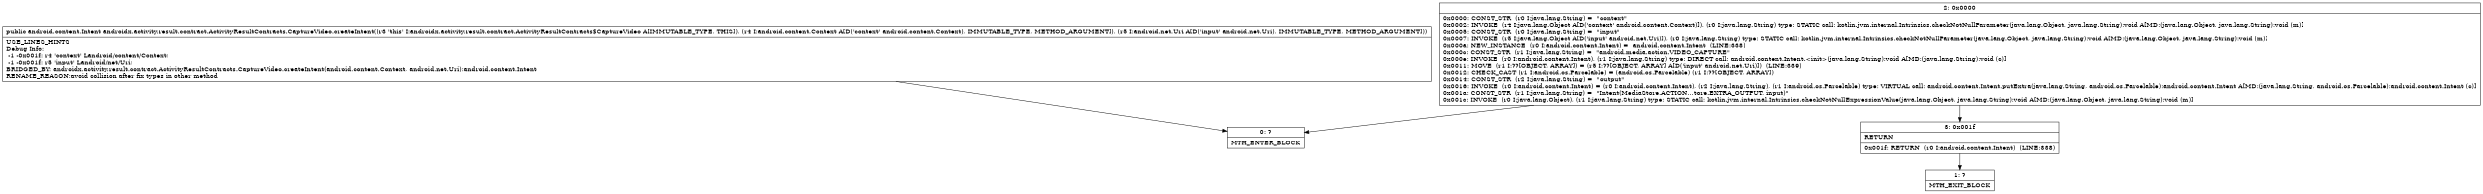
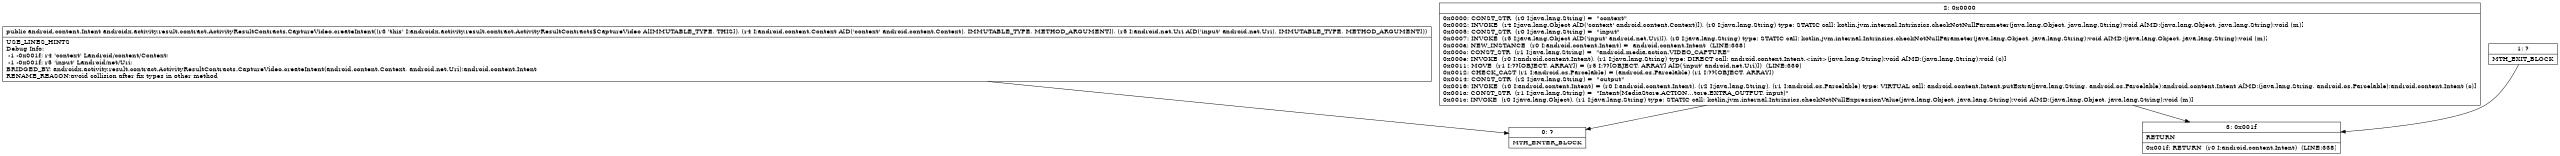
edge "3: 0x001f" -> "1: ?": reversed
